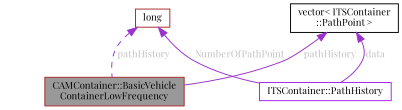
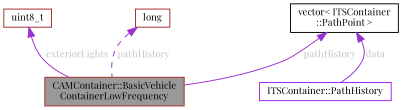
node "uint8_t": added
edge "ITSContainer::PathHistory" -> "long": removed, label "NumberOfPathPoint"
